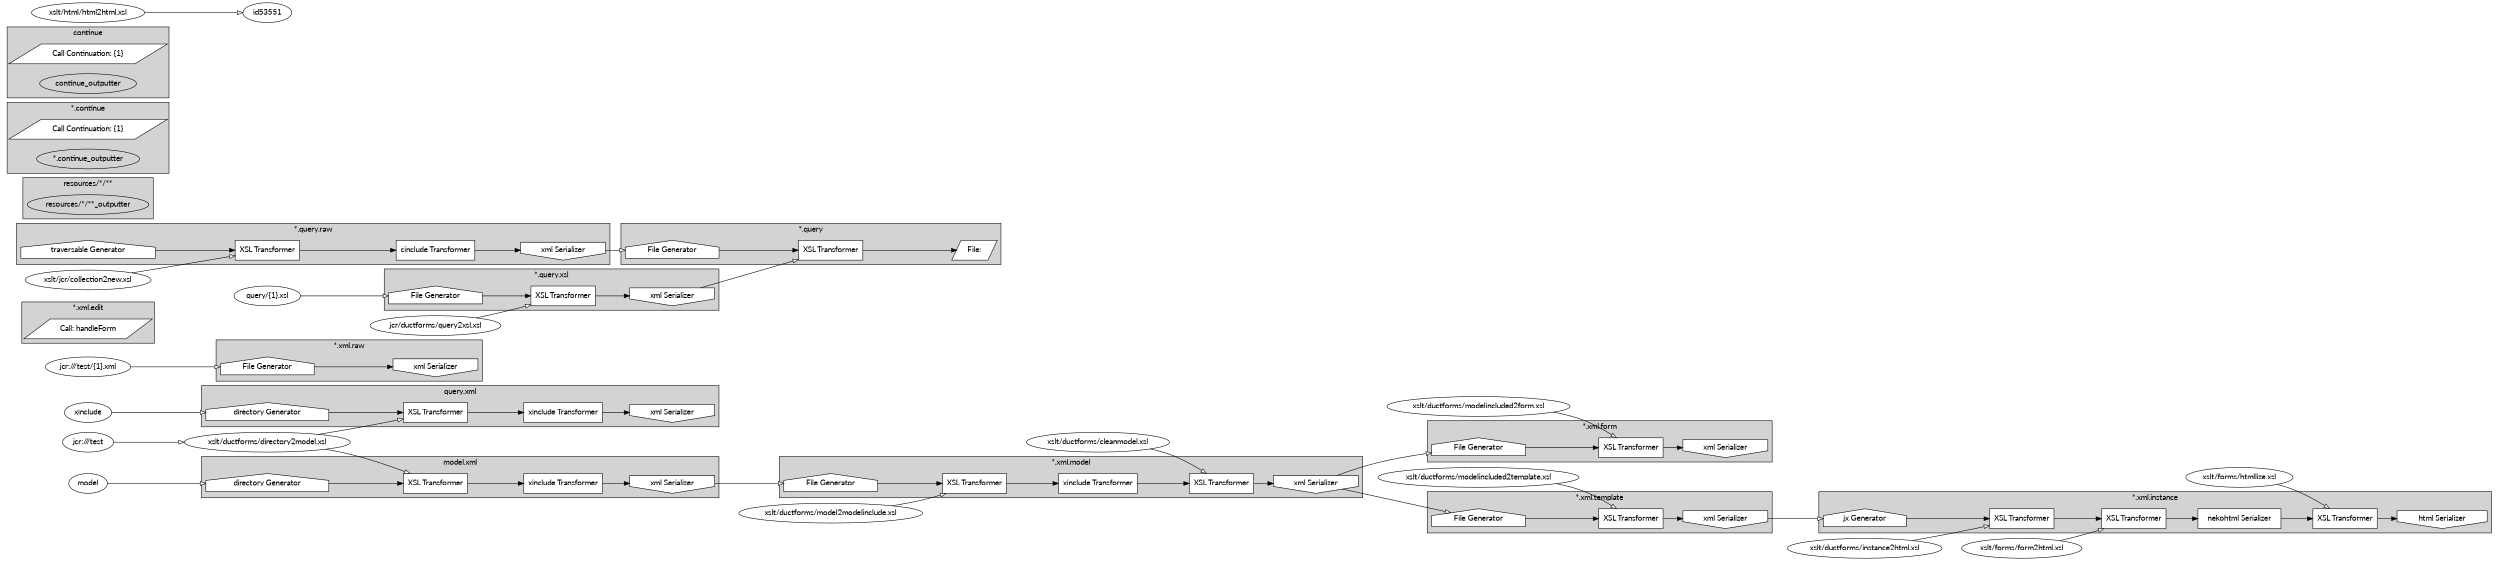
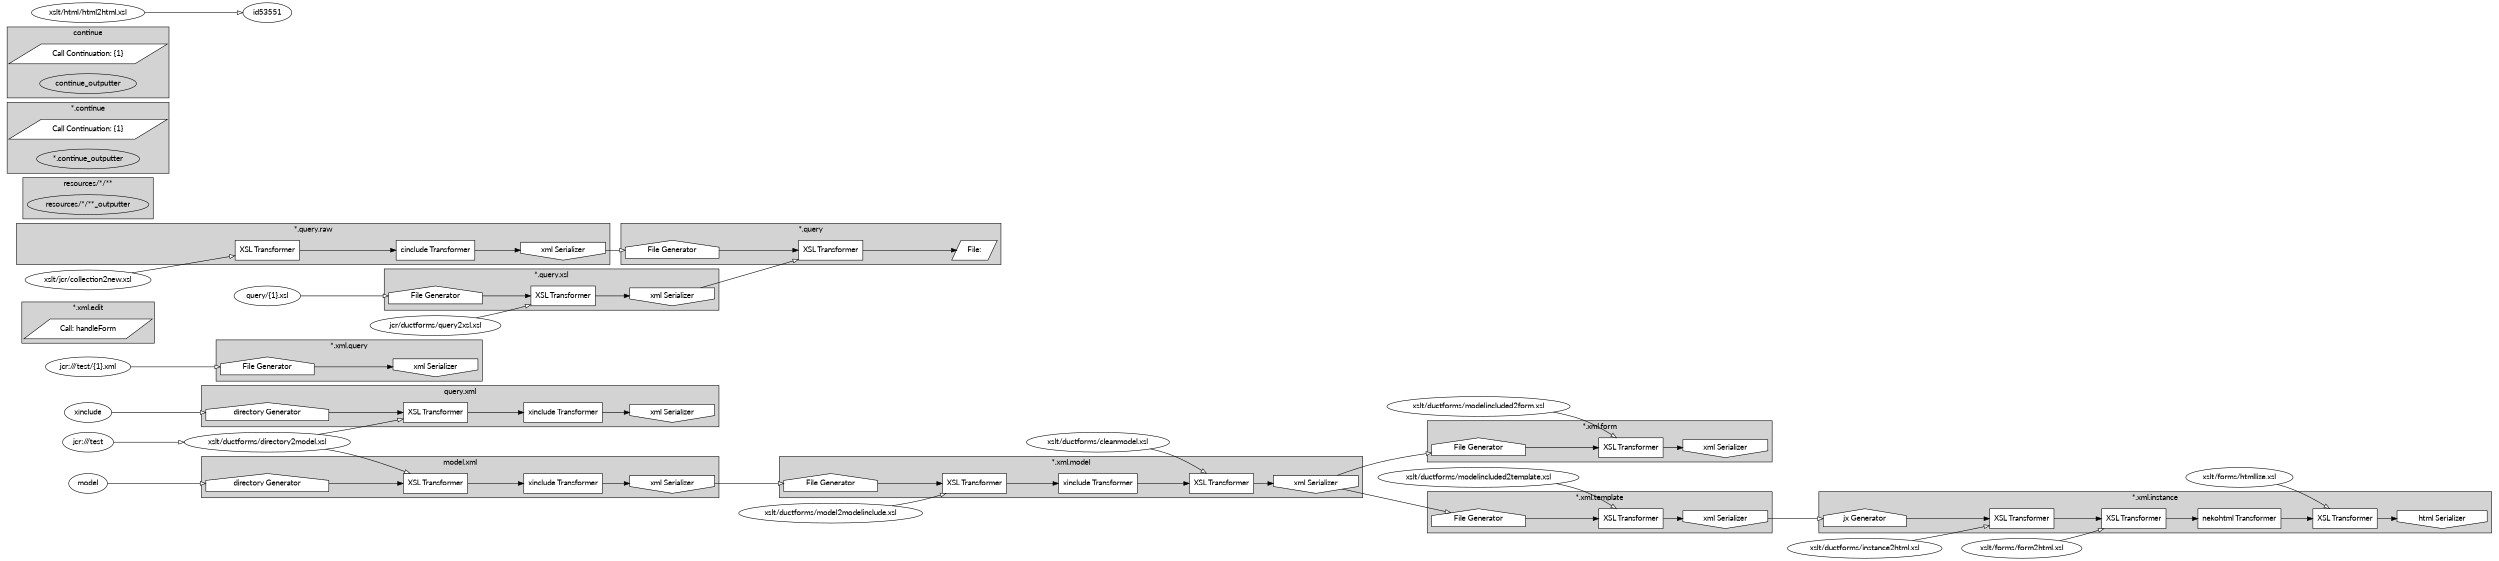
node "traversable Generator": removed
cluster "*.xml.raw": label "*.xml.raw" -> "*.xml.query"
node "nekohtml Serializer": label "nekohtml Serializer" -> "nekohtml Transformer"
